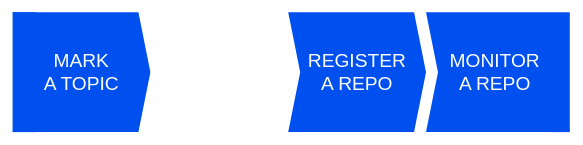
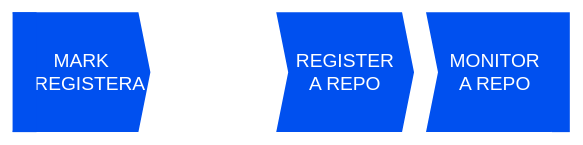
node "MARKA TOPIC": label "MARKA TOPIC" -> "MARKA REGISTERA"
node "REGISTERA REPO": moved (357, 72) -> (345, 72)
